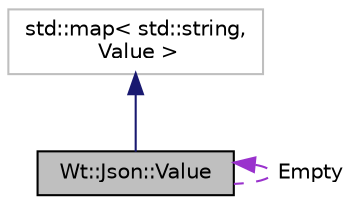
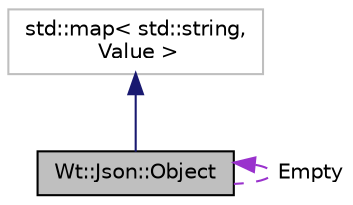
node "Wt::Json::Value": label "Wt::Json::Value" -> "Wt::Json::Object"
